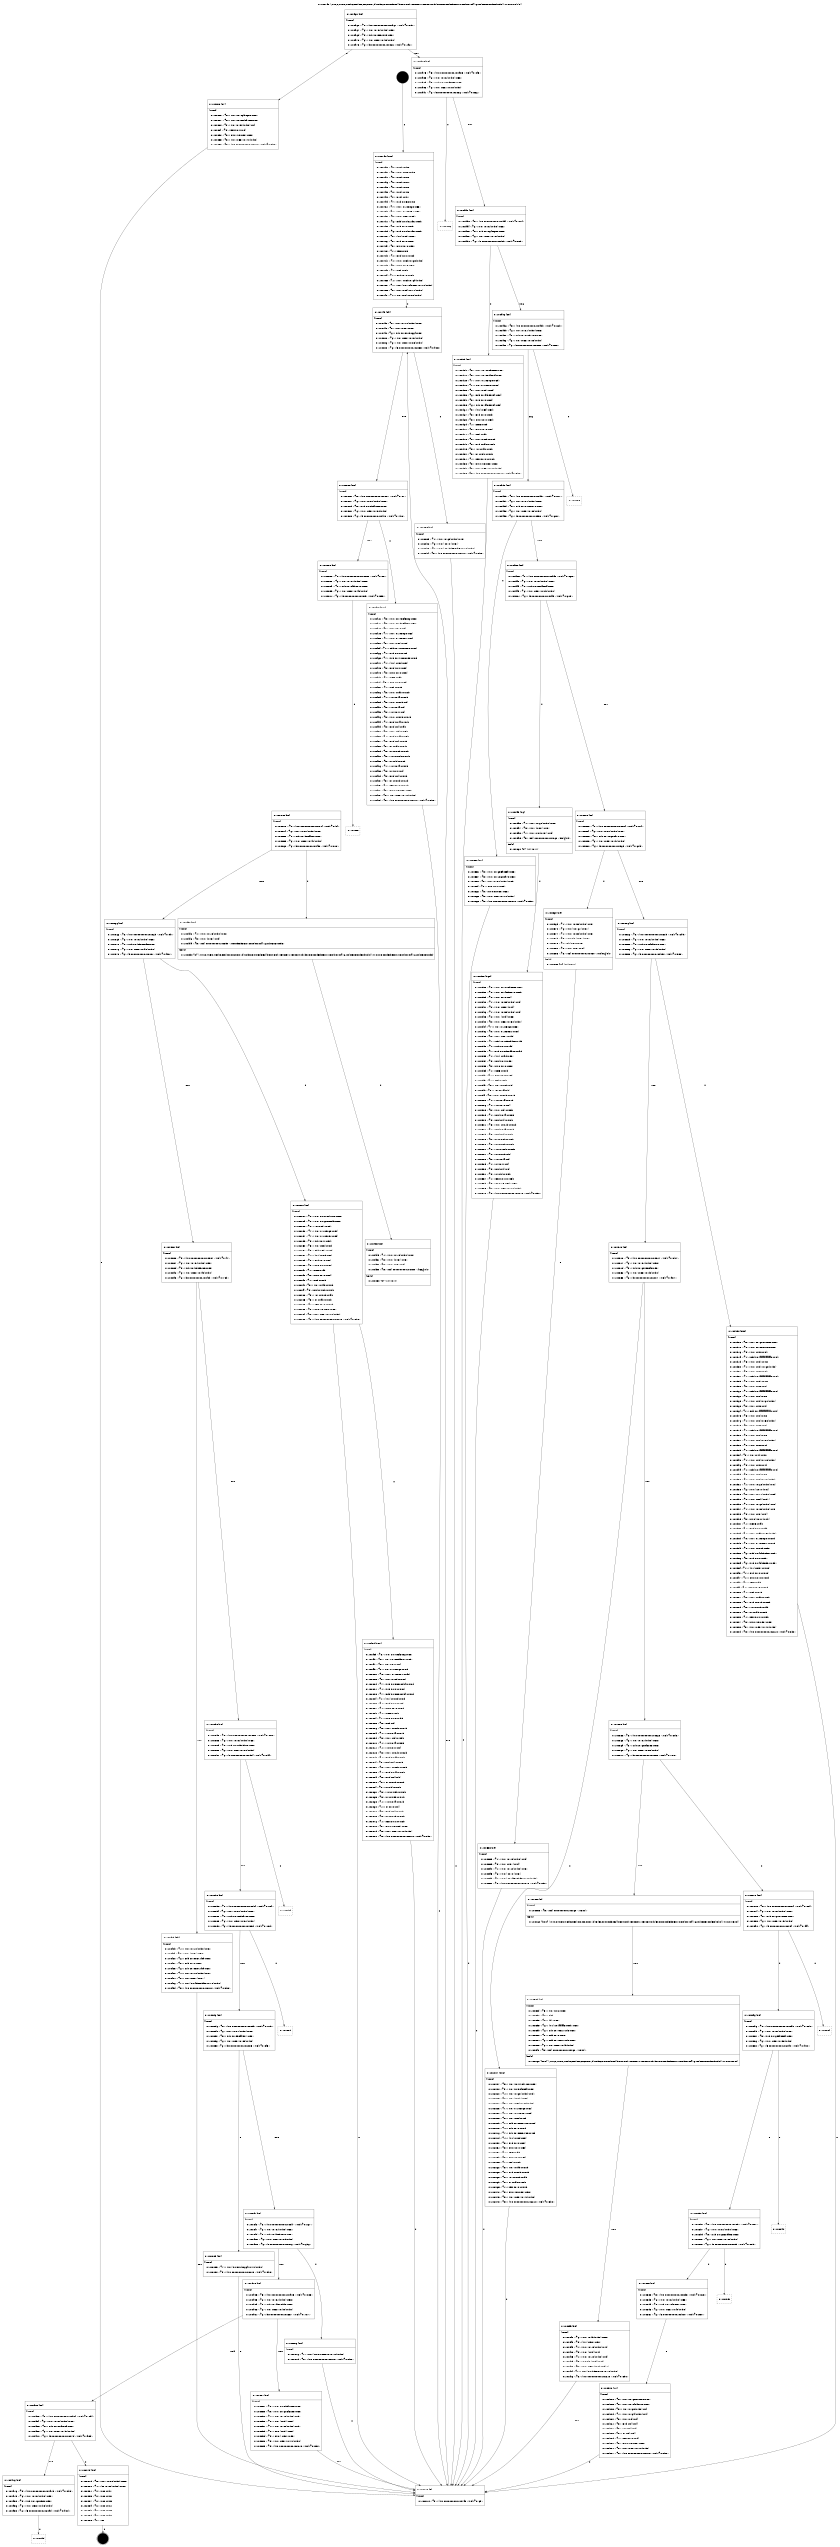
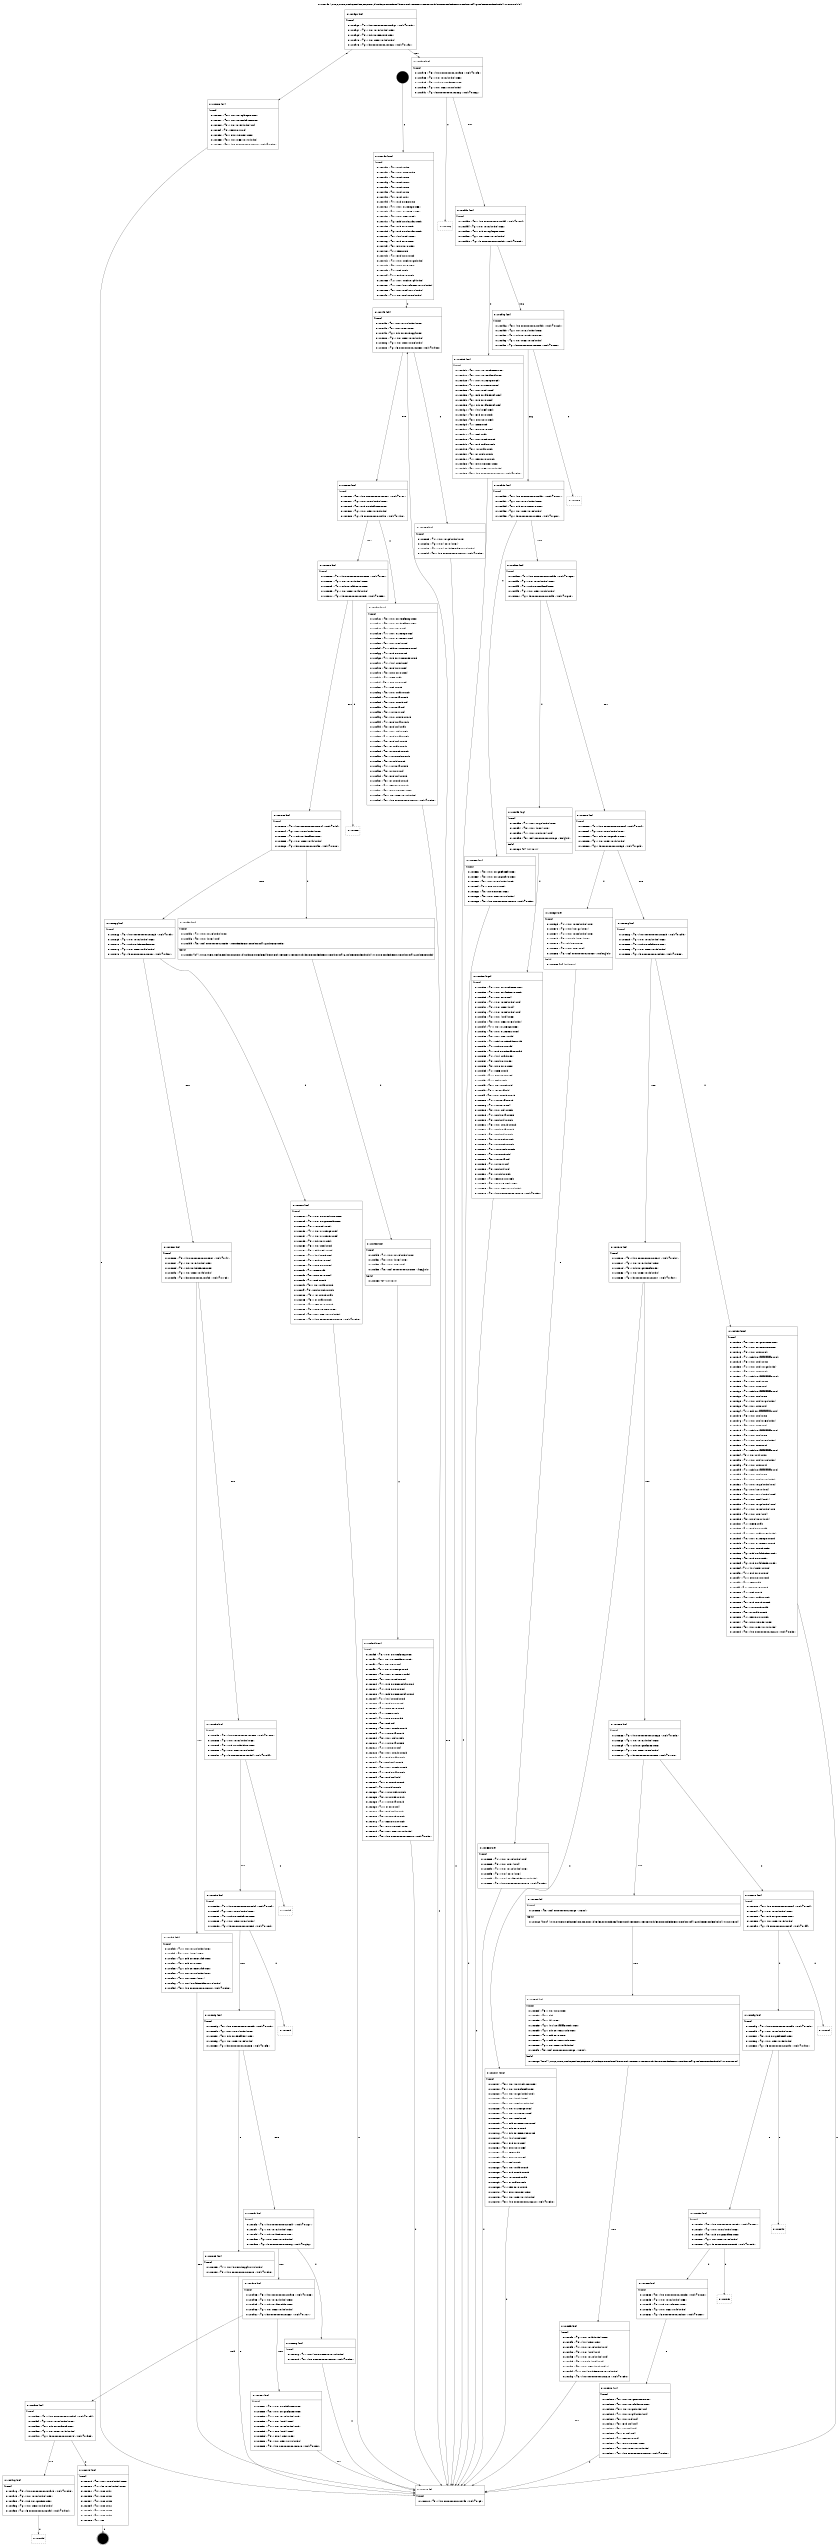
edge "0x40182e [28]" -> "0x40184a [28]": added, label "314"
edge "0x4020c4 [83]" -> "0x401fed [152]": now "0x401fde [15]" -> "0x401fed [152]"
